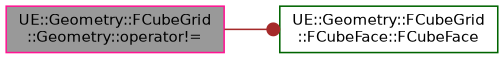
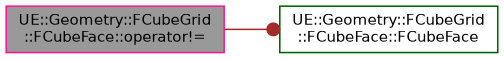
node "UE::Geometry::FCubeGrid ::Geometry::operator!=": label "UE::Geometry::FCubeGrid ::Geometry::operator!=" -> "UE::Geometry::FCubeGrid ::FCubeFace::operator!="
